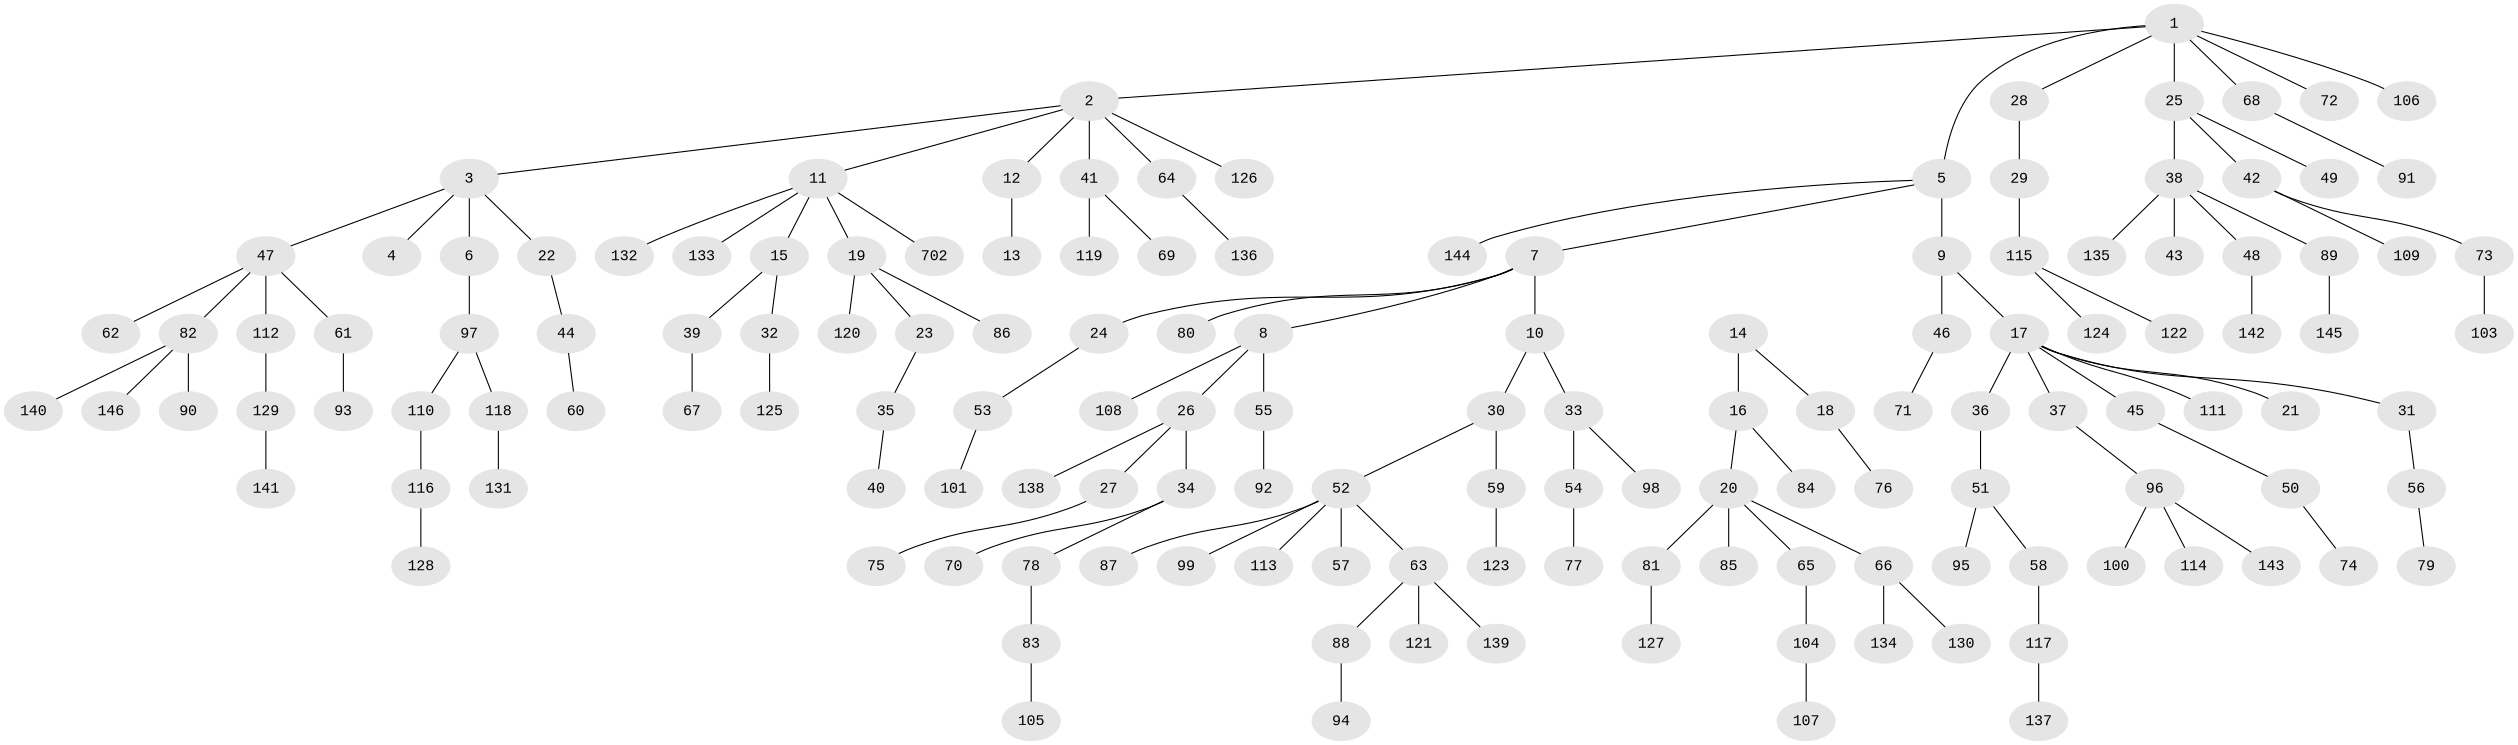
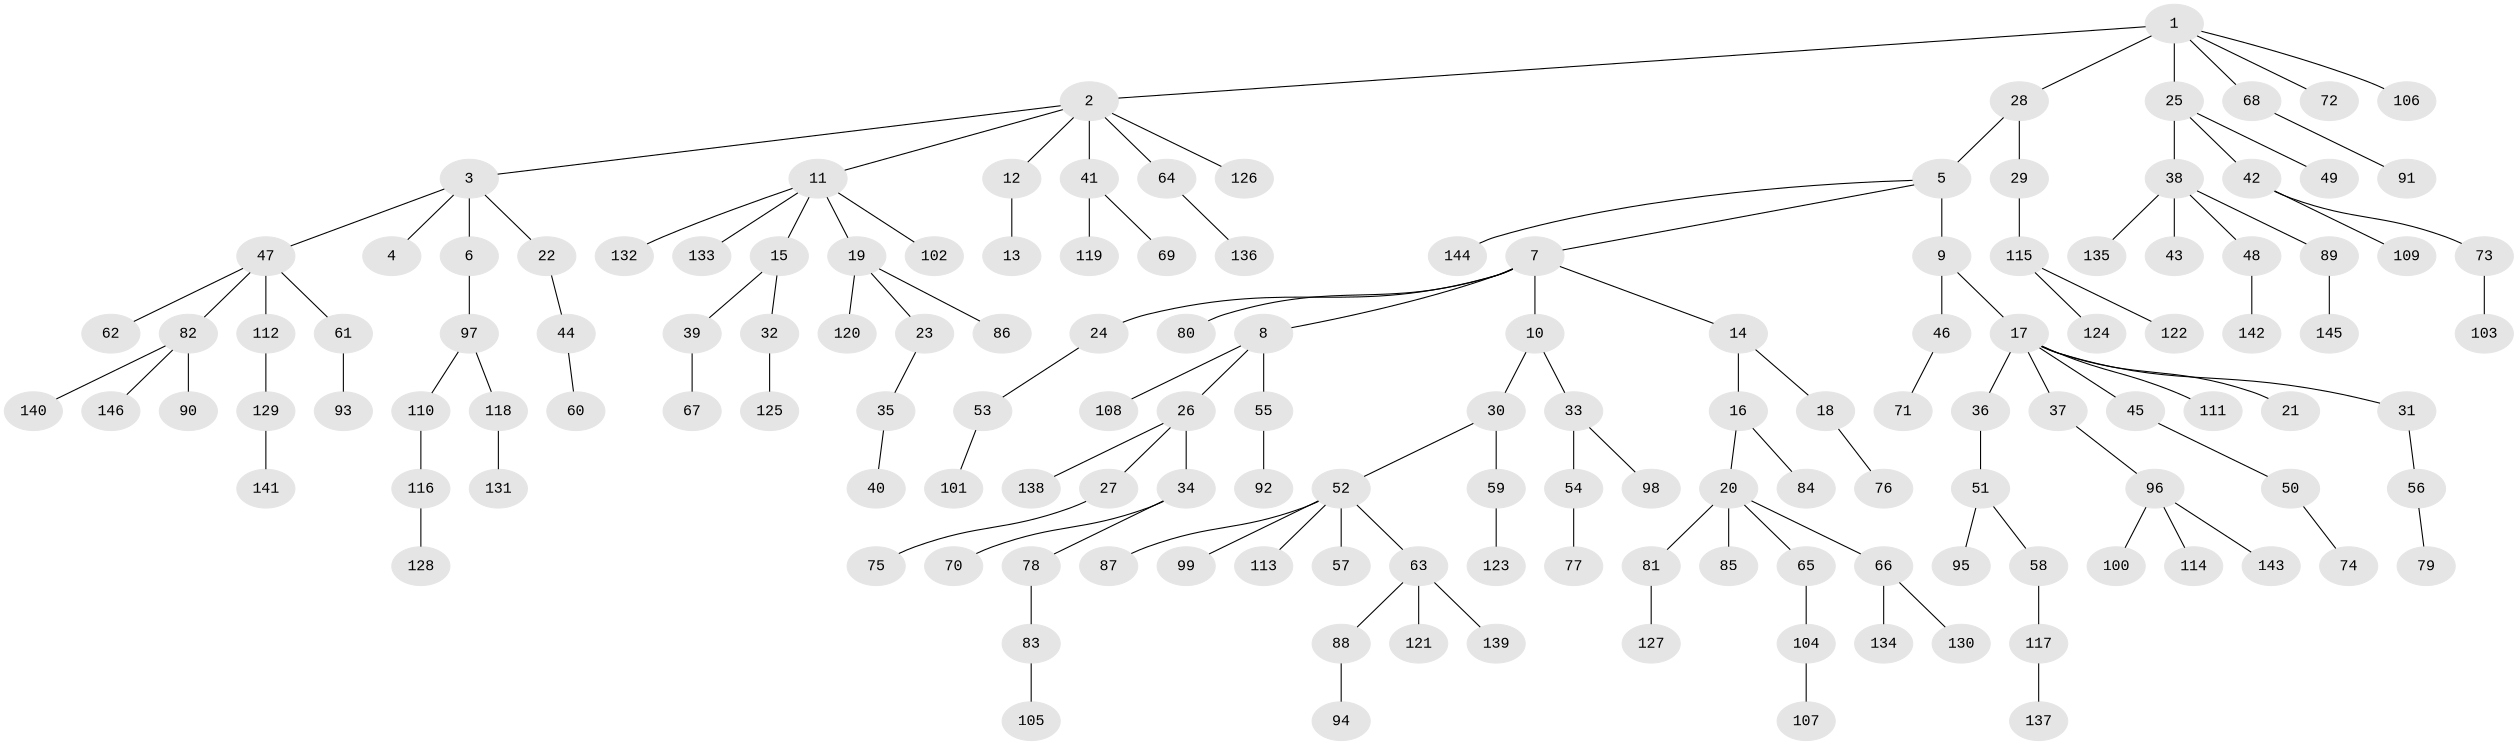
edge "1" -- "5": now "28" -- "5"
node "702": label "702" -> "102"
edge "7" -- "14": added
